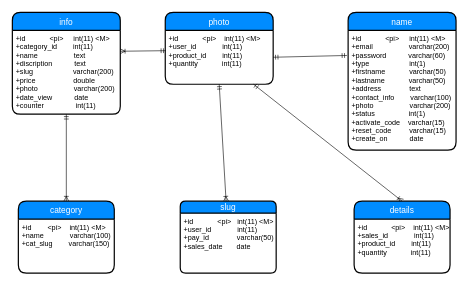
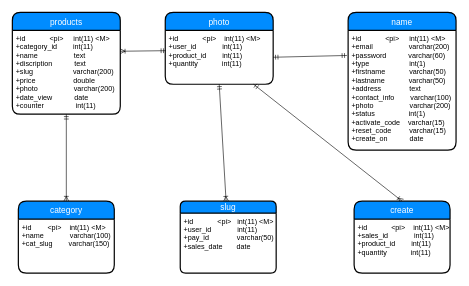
node "info": label "info" -> "products"
node "details": label "details" -> "create"
